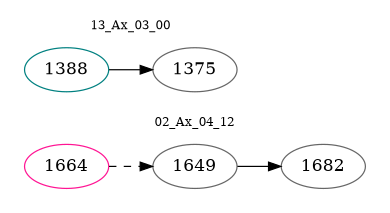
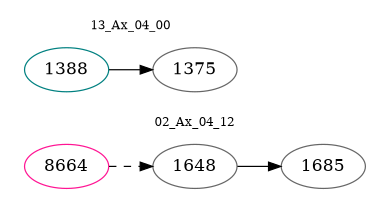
cluster "13_Ax_03_00": label "13_Ax_03_00" -> "13_Ax_04_00"
node "1664": label "1664" -> "8664"
node "1649": label "1649" -> "1648"
node "1682": label "1682" -> "1685"
